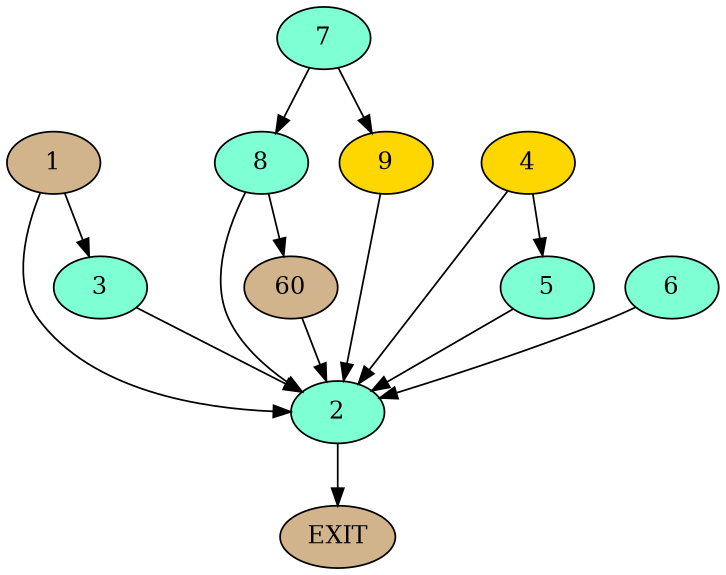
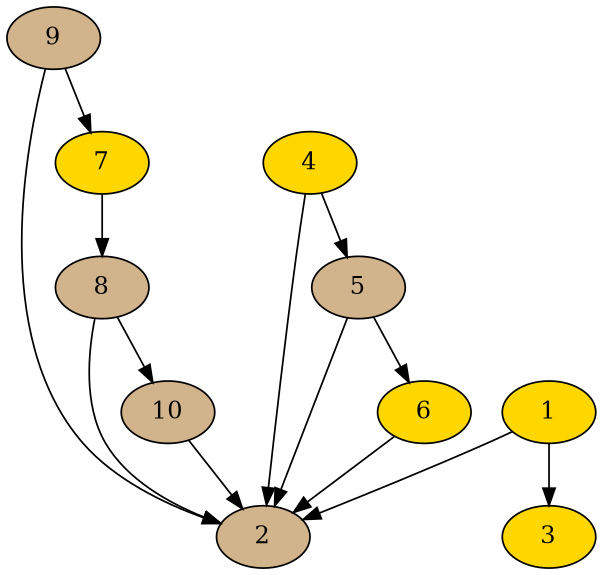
node "7": fillcolor aquamarine -> gold
edge "7" -> "9": reversed
node "1": fillcolor tan -> gold
node "8": fillcolor aquamarine -> tan
node "9": fillcolor gold -> tan
node "3": fillcolor aquamarine -> gold
node "60": label "60" -> "10"
node "5": fillcolor aquamarine -> tan
node "6": fillcolor aquamarine -> gold
edge "5" -> "6": added
edge "3" -> "2": removed
node "2": fillcolor aquamarine -> tan
node "EXIT": removed
